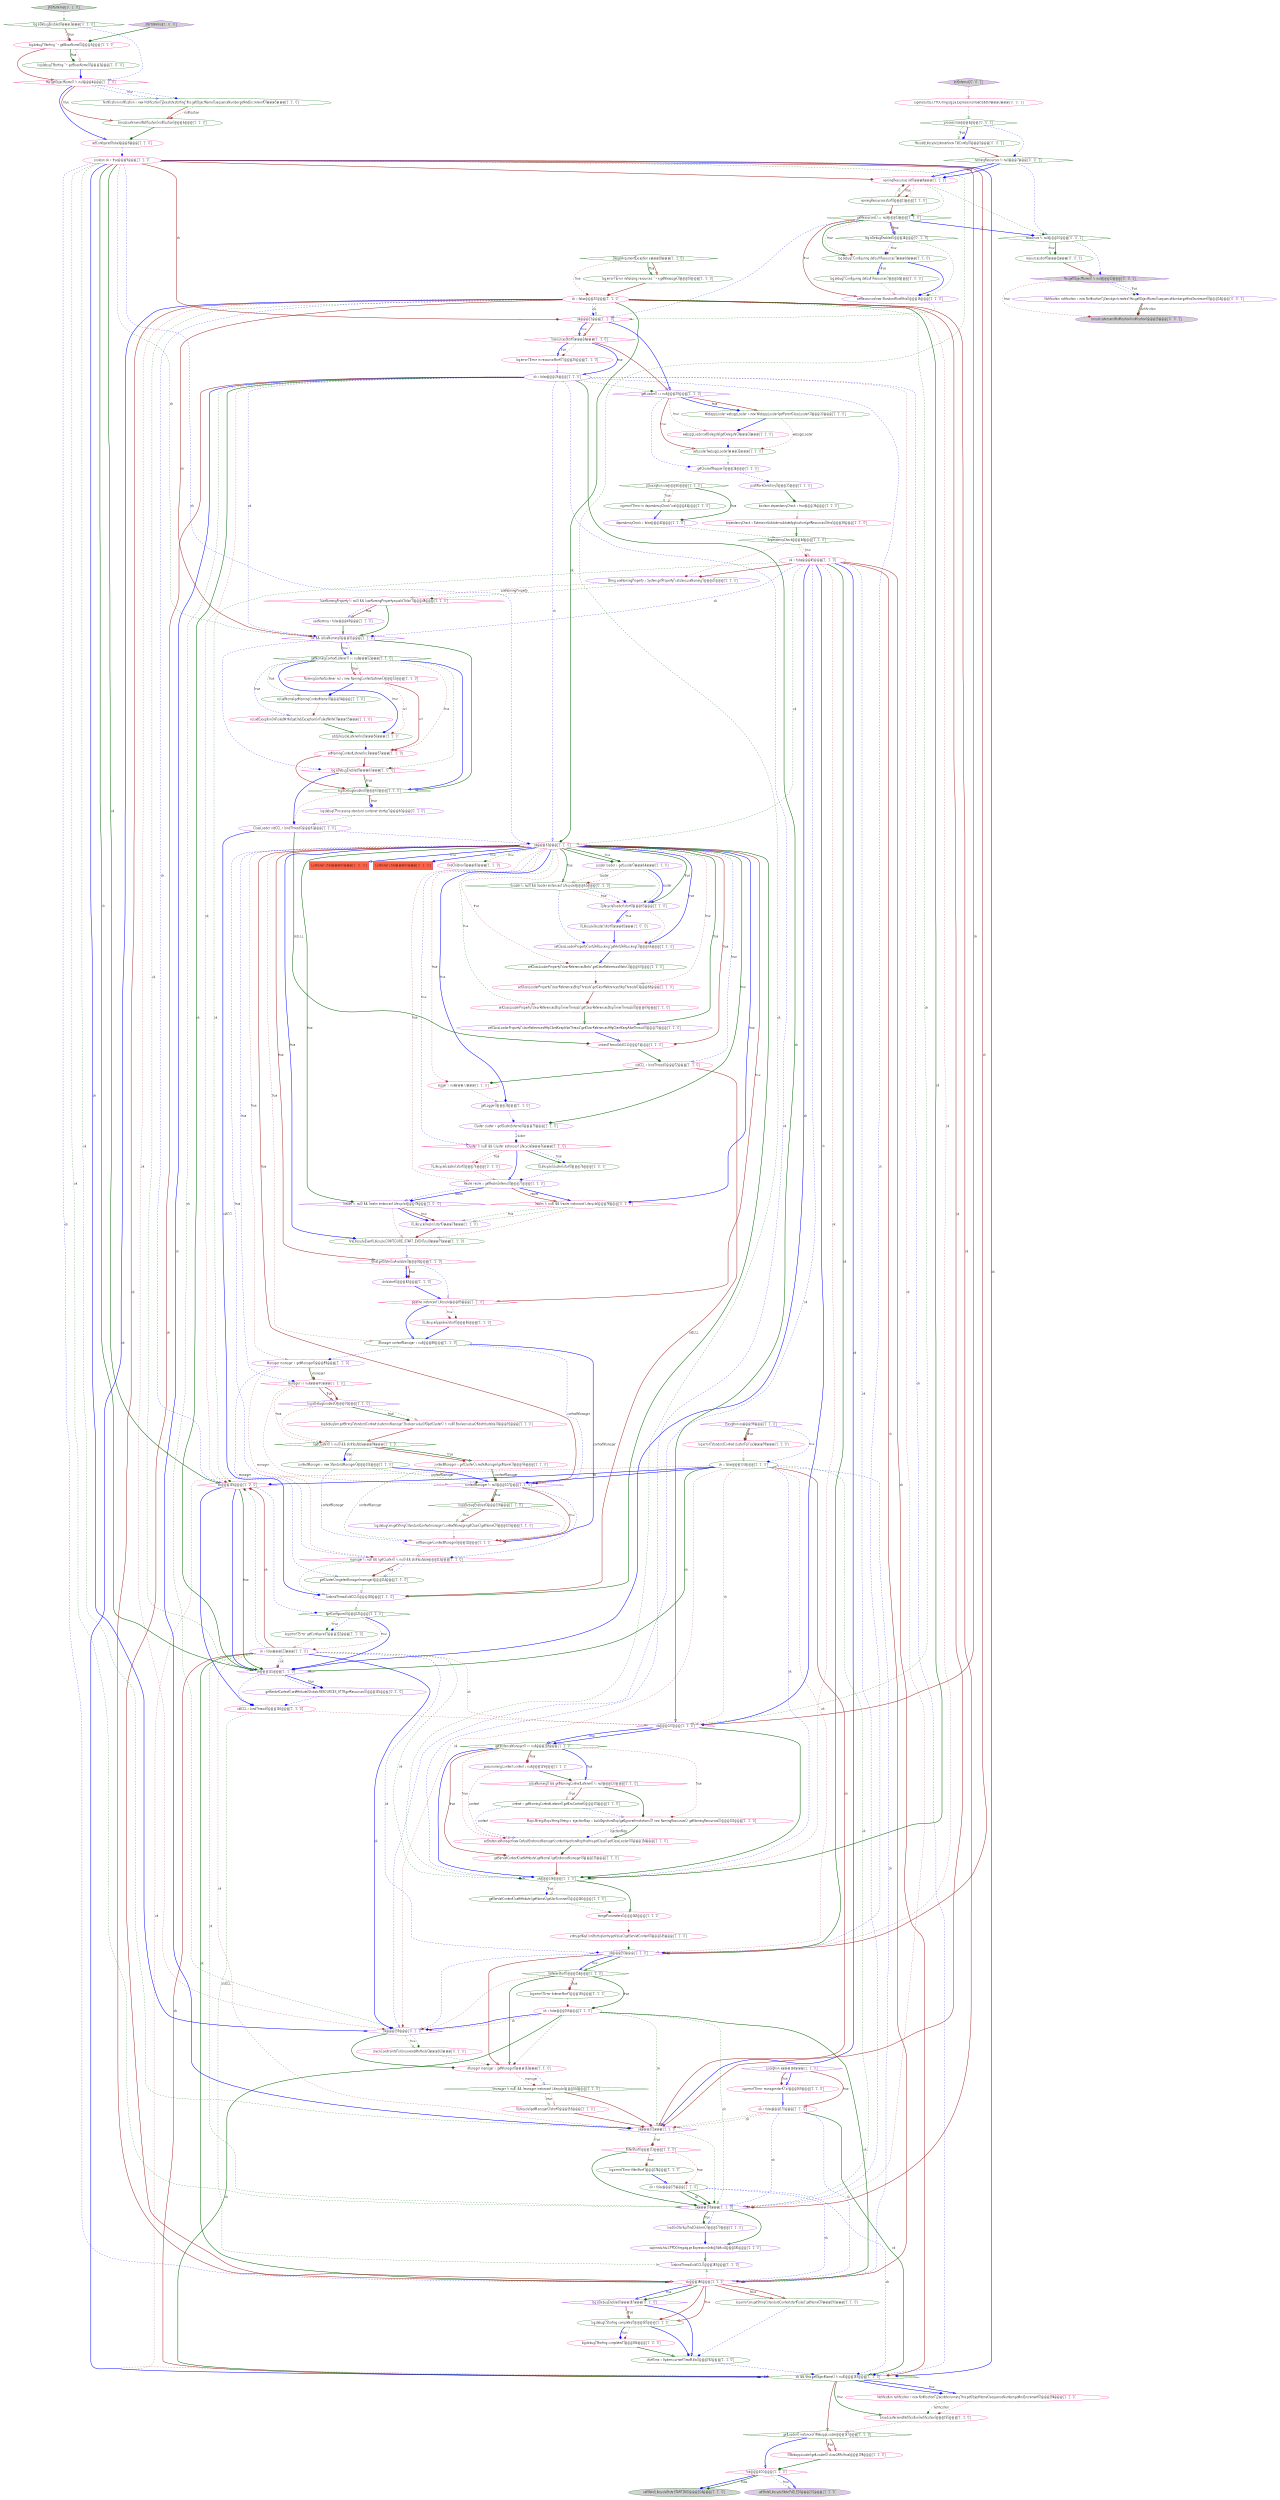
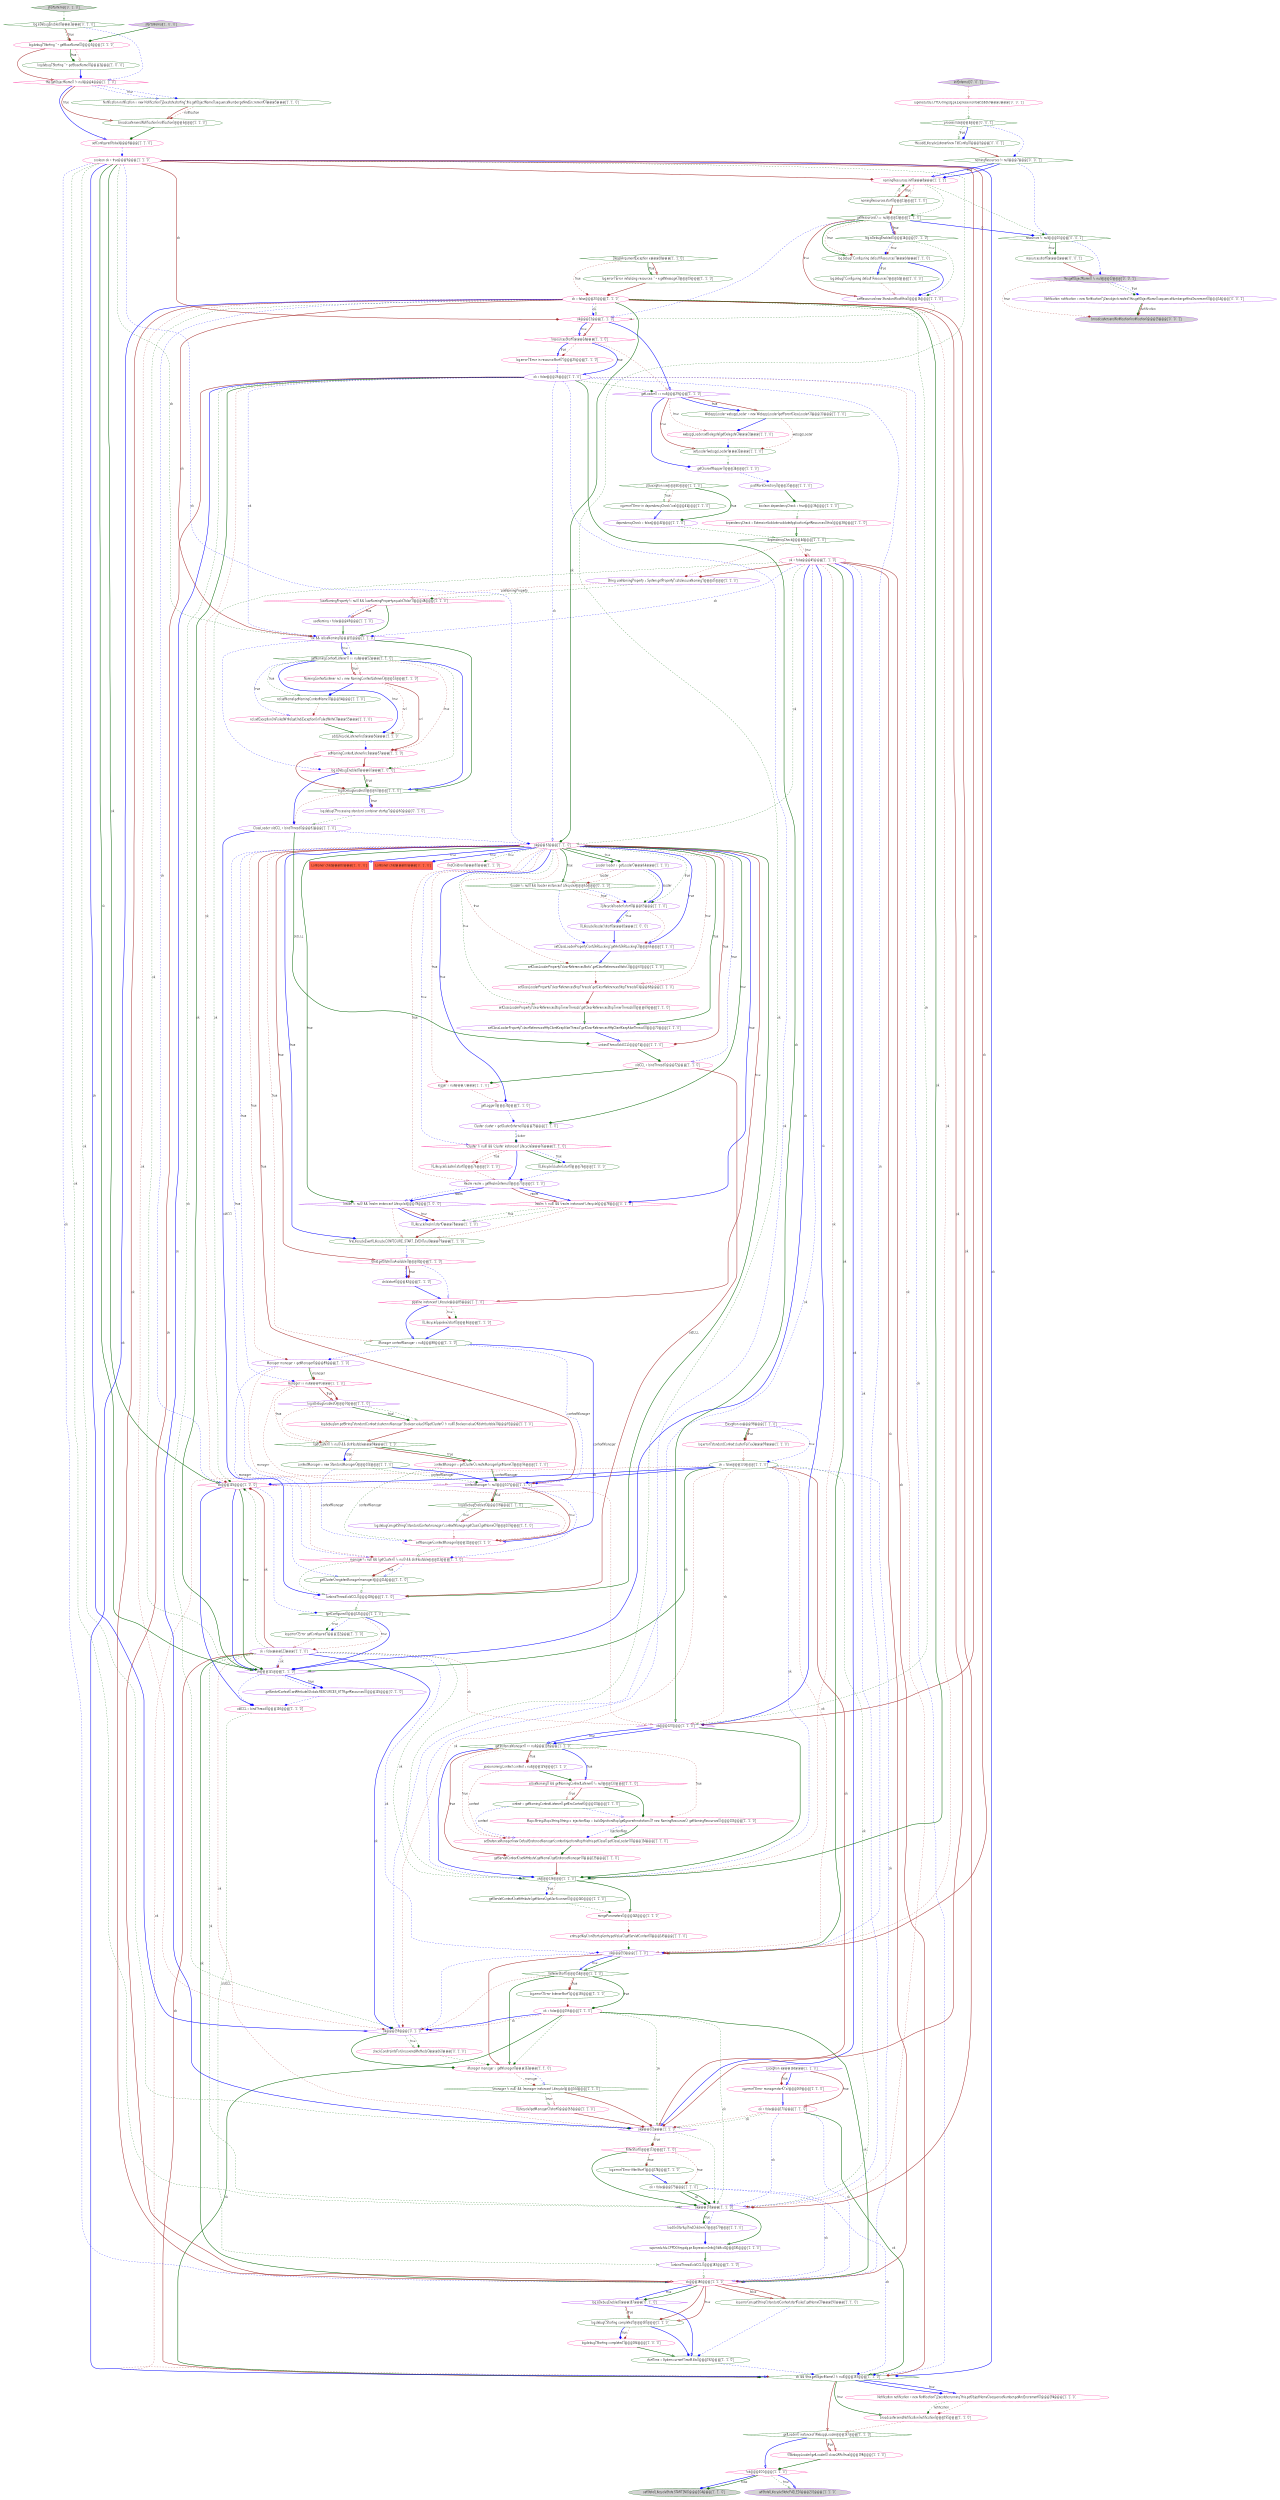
edge "!resourcesStart()@@@24@@@['1', '1', '0']" -> "getLoader() == null@@@29@@@['1', '1', '0']": style bold -> dashed
edge "getLoader() == null@@@29@@@['1', '1', '0']" -> "getCharsetMapper()@@@34@@@['1', '1', '0']": style dashed -> bold
edge "ok@@@63@@@['1', '1', '0']" -> "((Lifecycle)loader).start()@@@65@@@['1', '1', '0']": style bold -> dashed
edge "ok@@@63@@@['1', '1', '0']" -> "Manager manager = getManager()@@@89@@@['1', '1', '0']": arrowhead onormal -> diamond
edge "oldCCL = bindThread()@@@126@@@['1', '1', '0']" -> "ok@@@127@@@['1', '1', '0']": now "ok@@@125@@@['1', '0', '0']" -> "ok@@@127@@@['1', '1', '0']"
edge "ok@@@186@@@['1', '1', '0']" -> "{unbindThread(oldCCL)}@@@183@@@['1', '1', '0']": reversed
